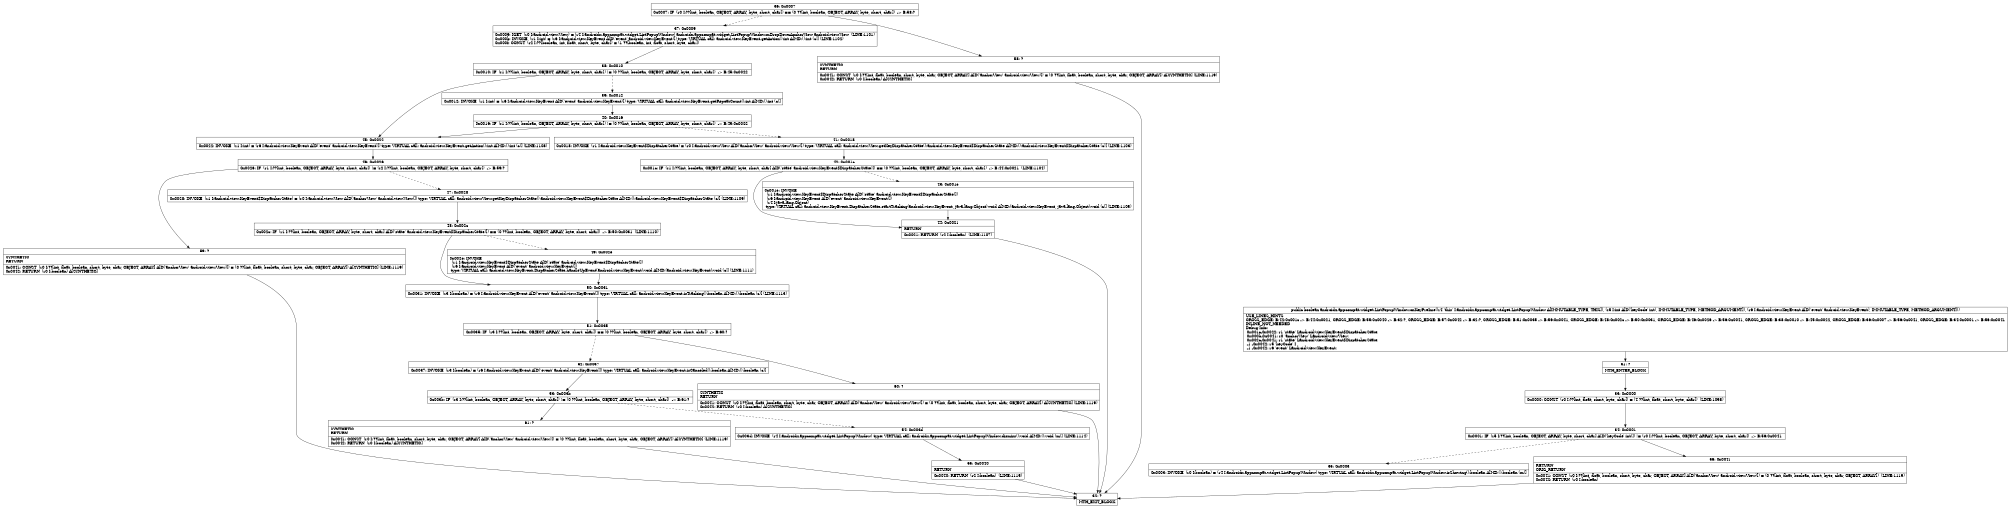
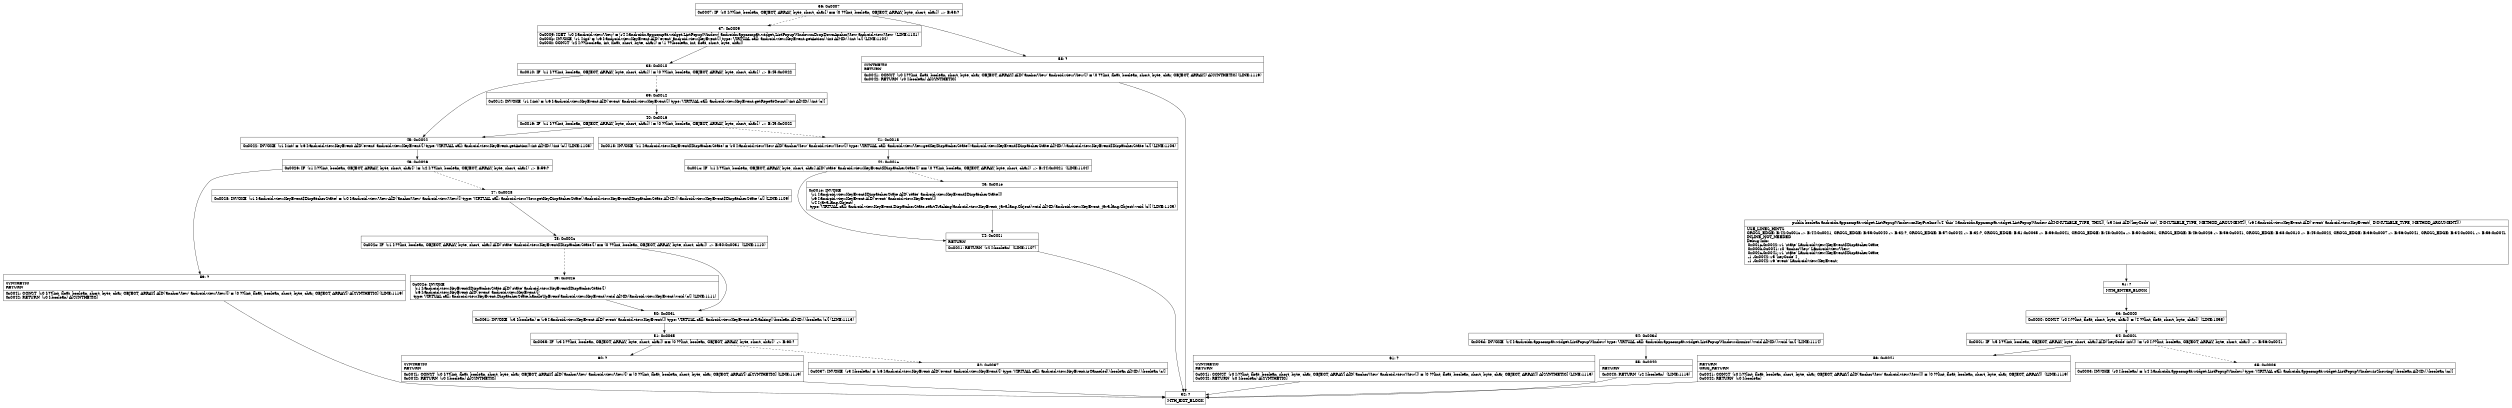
node "53: 0x003b": removed
